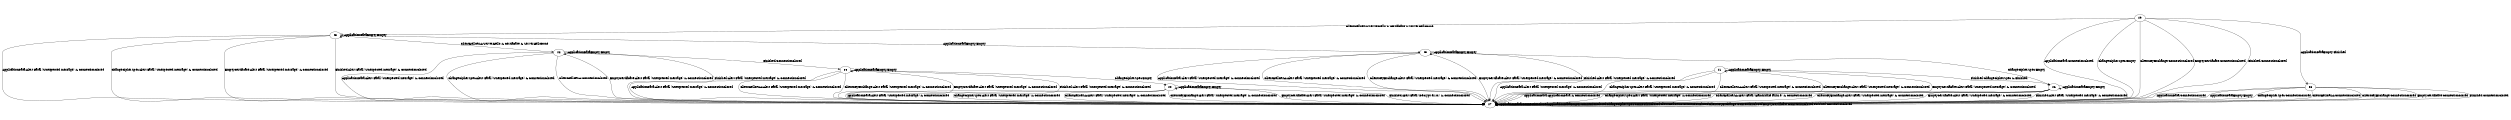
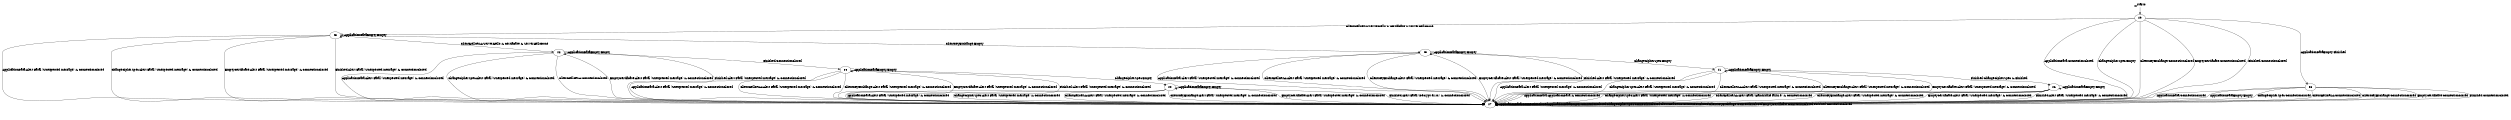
node "__start0": added
edge "s3" -> "s5": label "ApplicationDataEmpty/Empty" -> "ClientKeyExchange/Empty"
edge "s5" -> "s6": now "s5" -> "s1"
